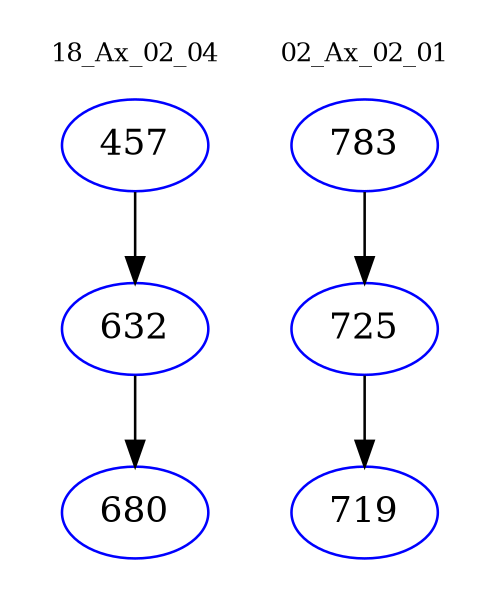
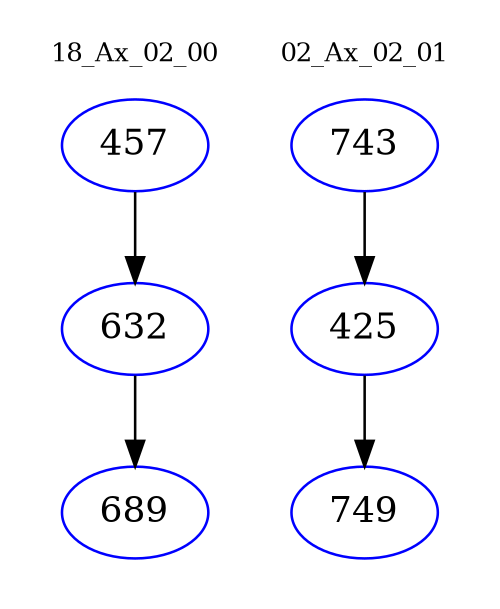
cluster "18_Ax_02_04": label "18_Ax_02_04" -> "18_Ax_02_00"
node "783": label "783" -> "743"
node "725": label "725" -> "425"
node "680": label "680" -> "689"
node "719": label "719" -> "749"
